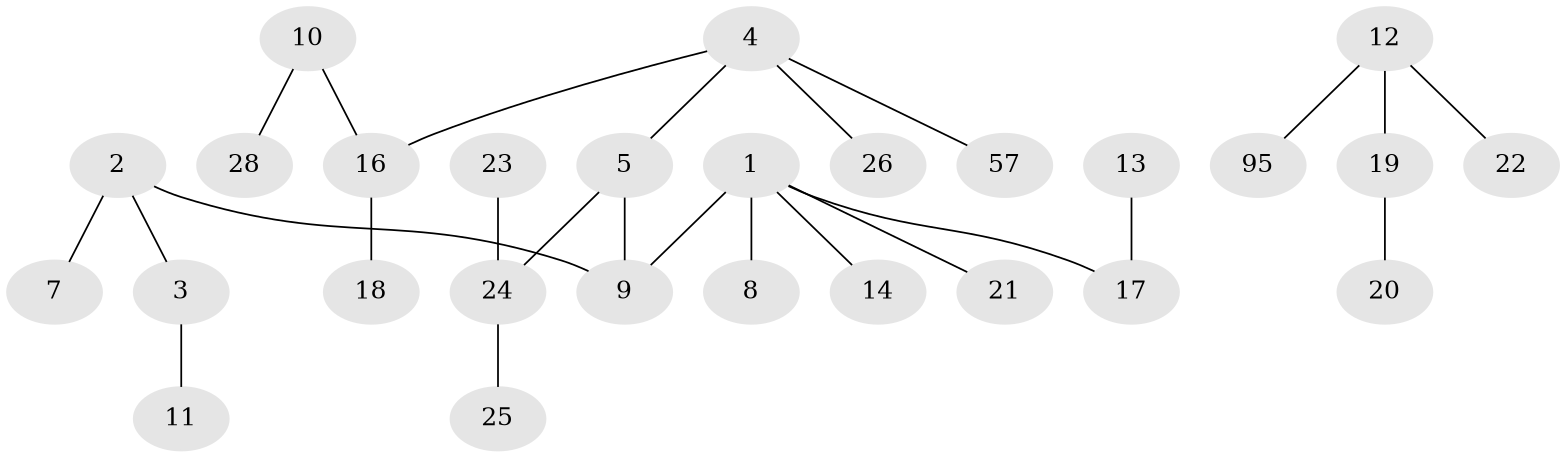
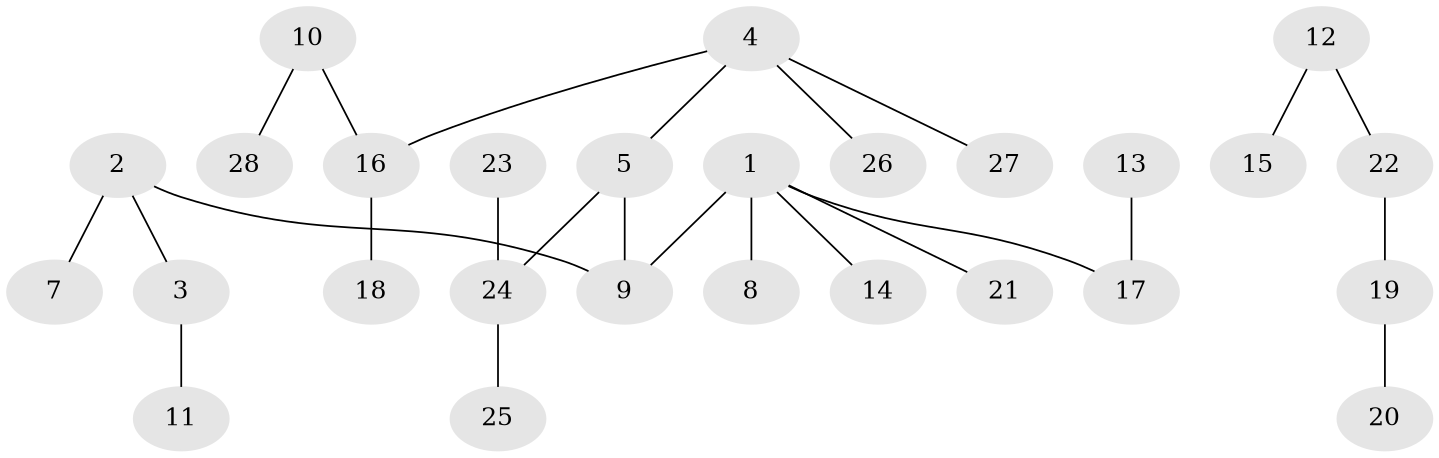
edge "12" -- "19": now "22" -- "19"
node "57": label "57" -> "27"
node "95": label "95" -> "15"
